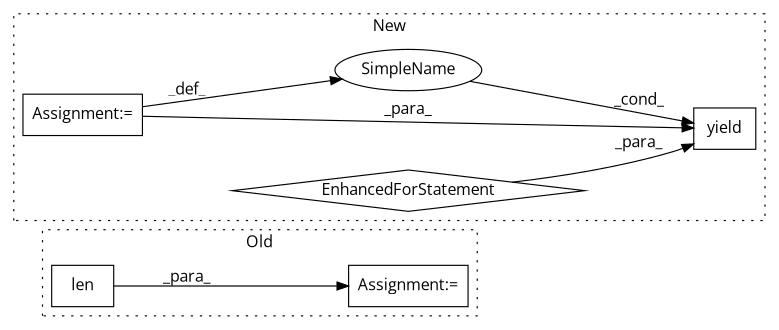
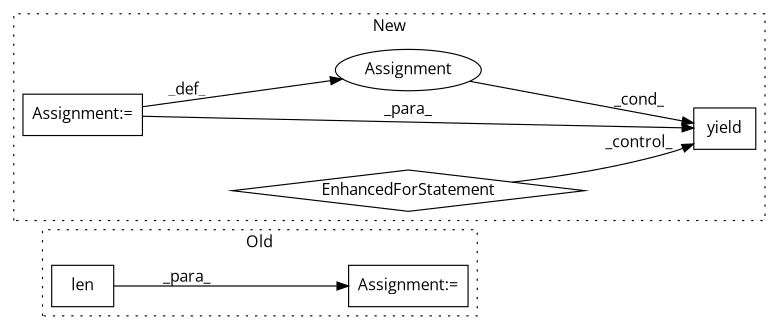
node "SimpleName": label "SimpleName" -> "Assignment"
edge "EnhancedForStatement" -> "yield": label "_para_" -> "_control_"
